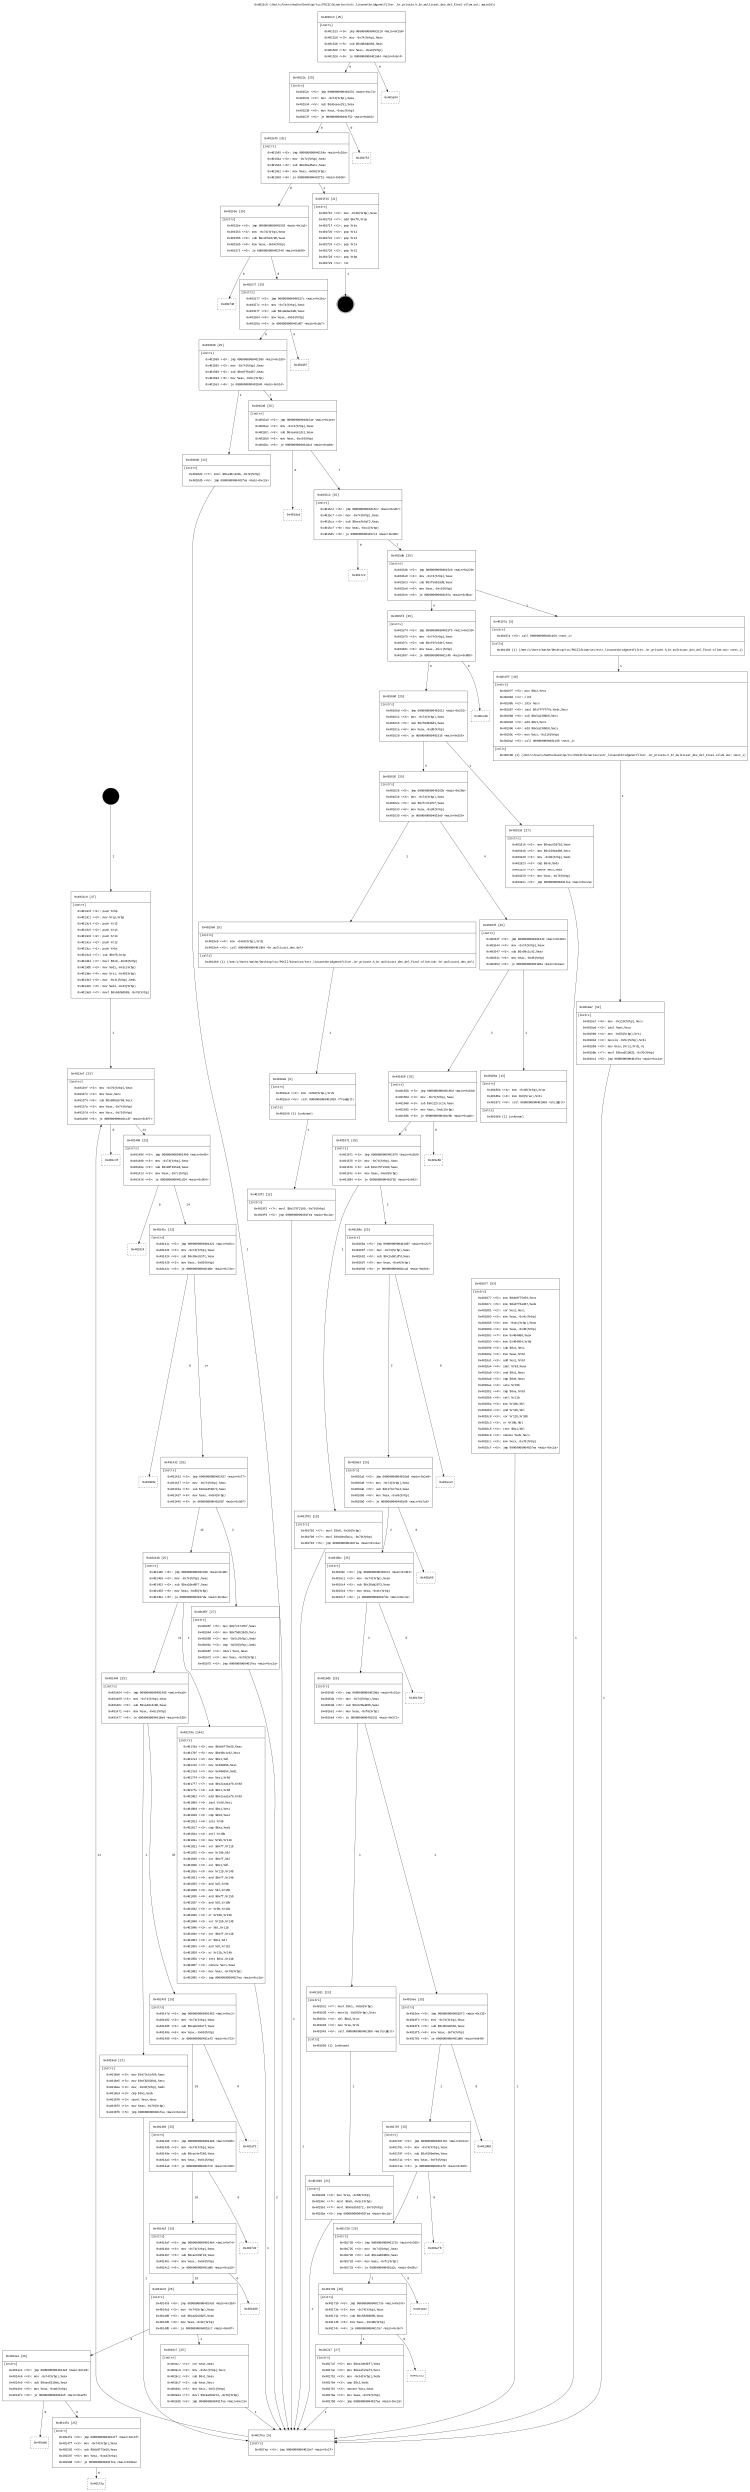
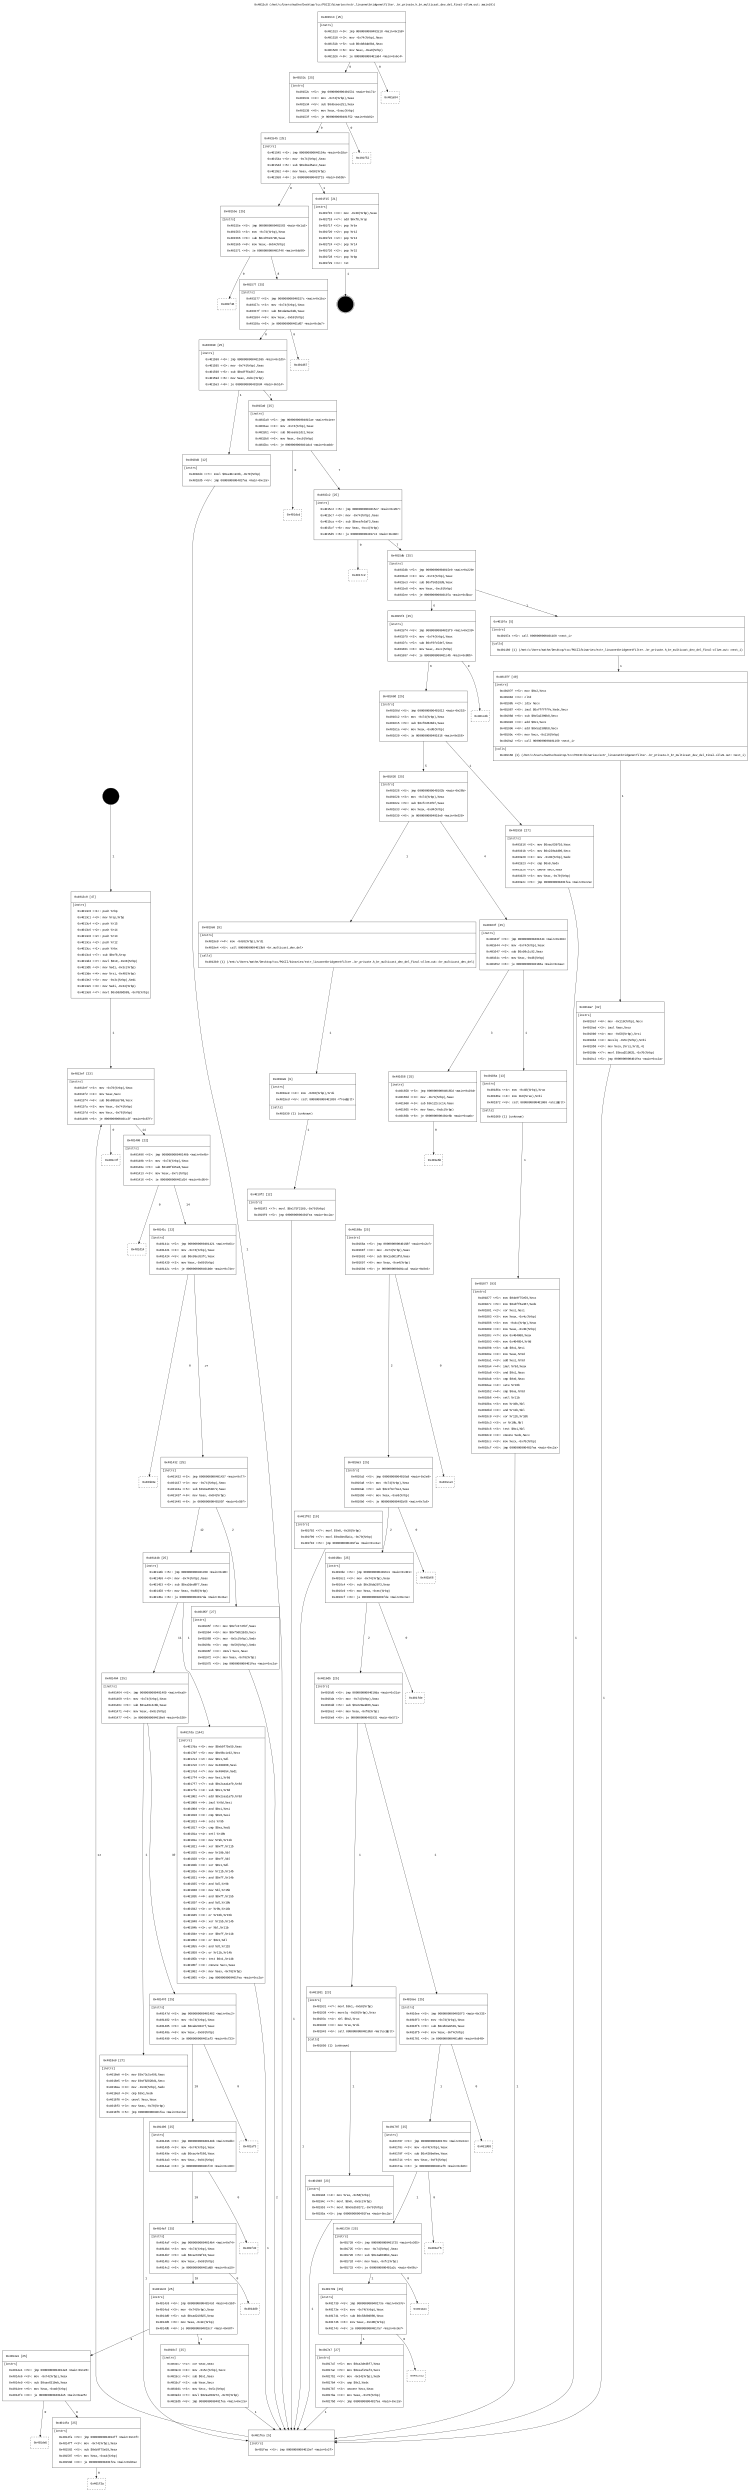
node "0x401671 [25]": removed
edge "0x40186a [13]" -> "0x401877 [93]": added, label "1"
